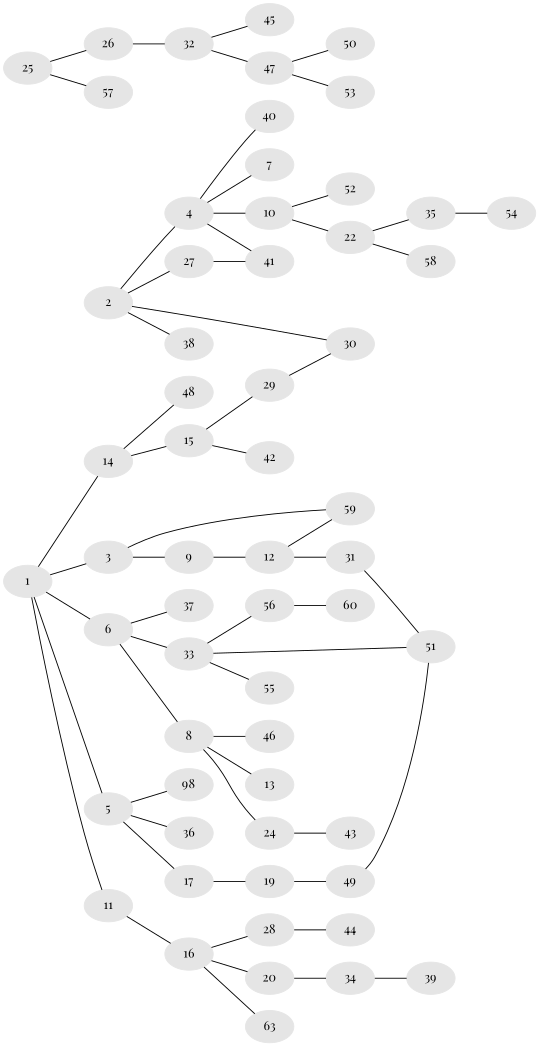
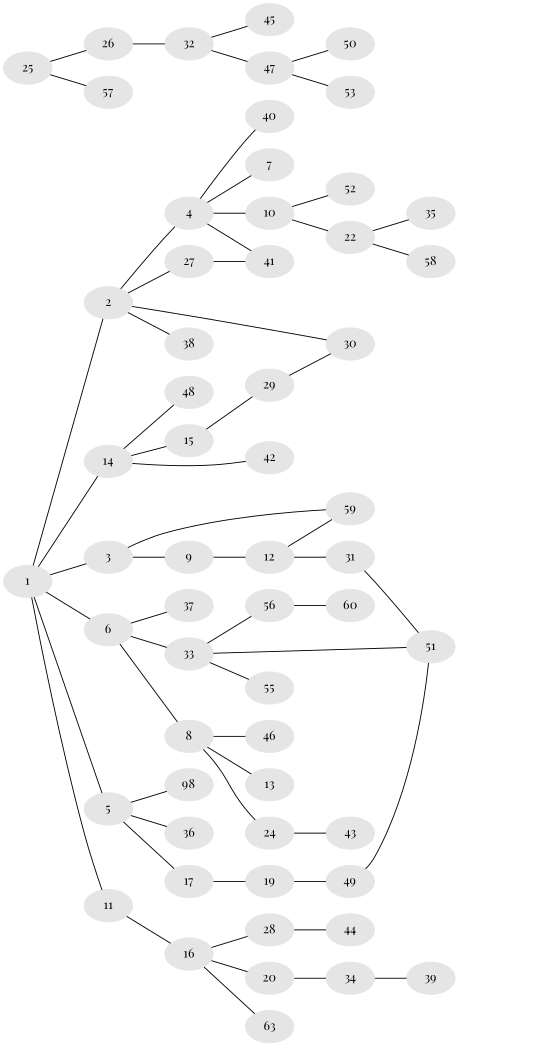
node "54": removed
edge "2" -- "1": added
edge "15" -- "42": now "14" -- "42"
